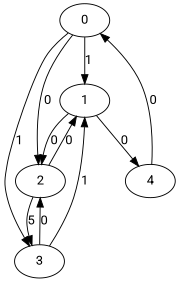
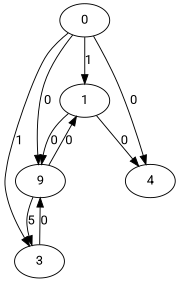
edge "4" -> "0": reversed
node "2": label "2" -> "9"
edge "3" -> "1": removed, label "1"
